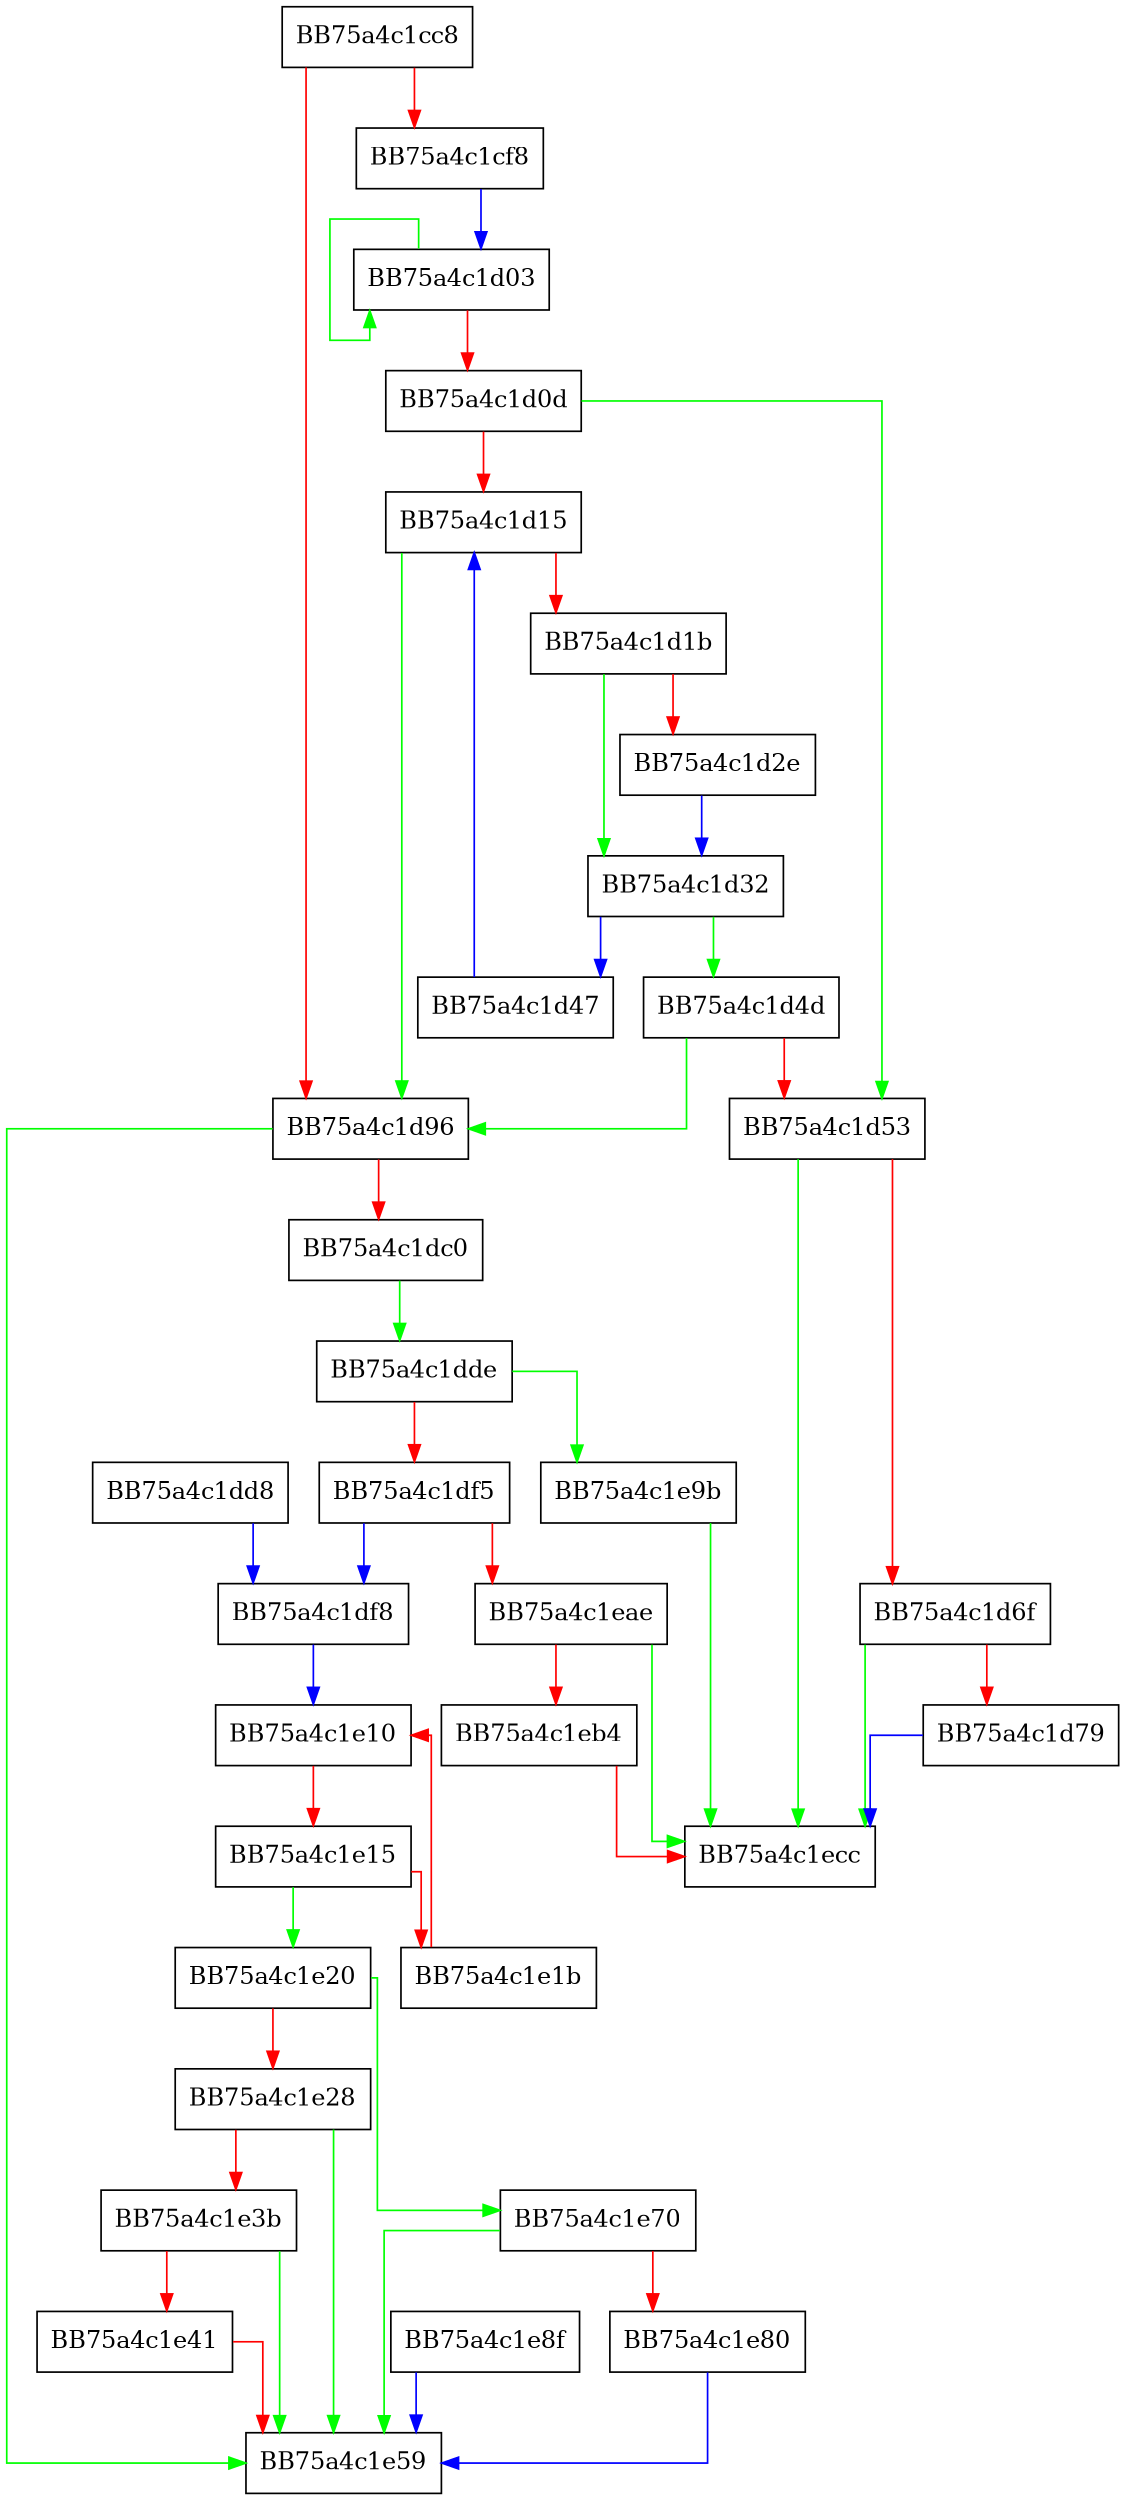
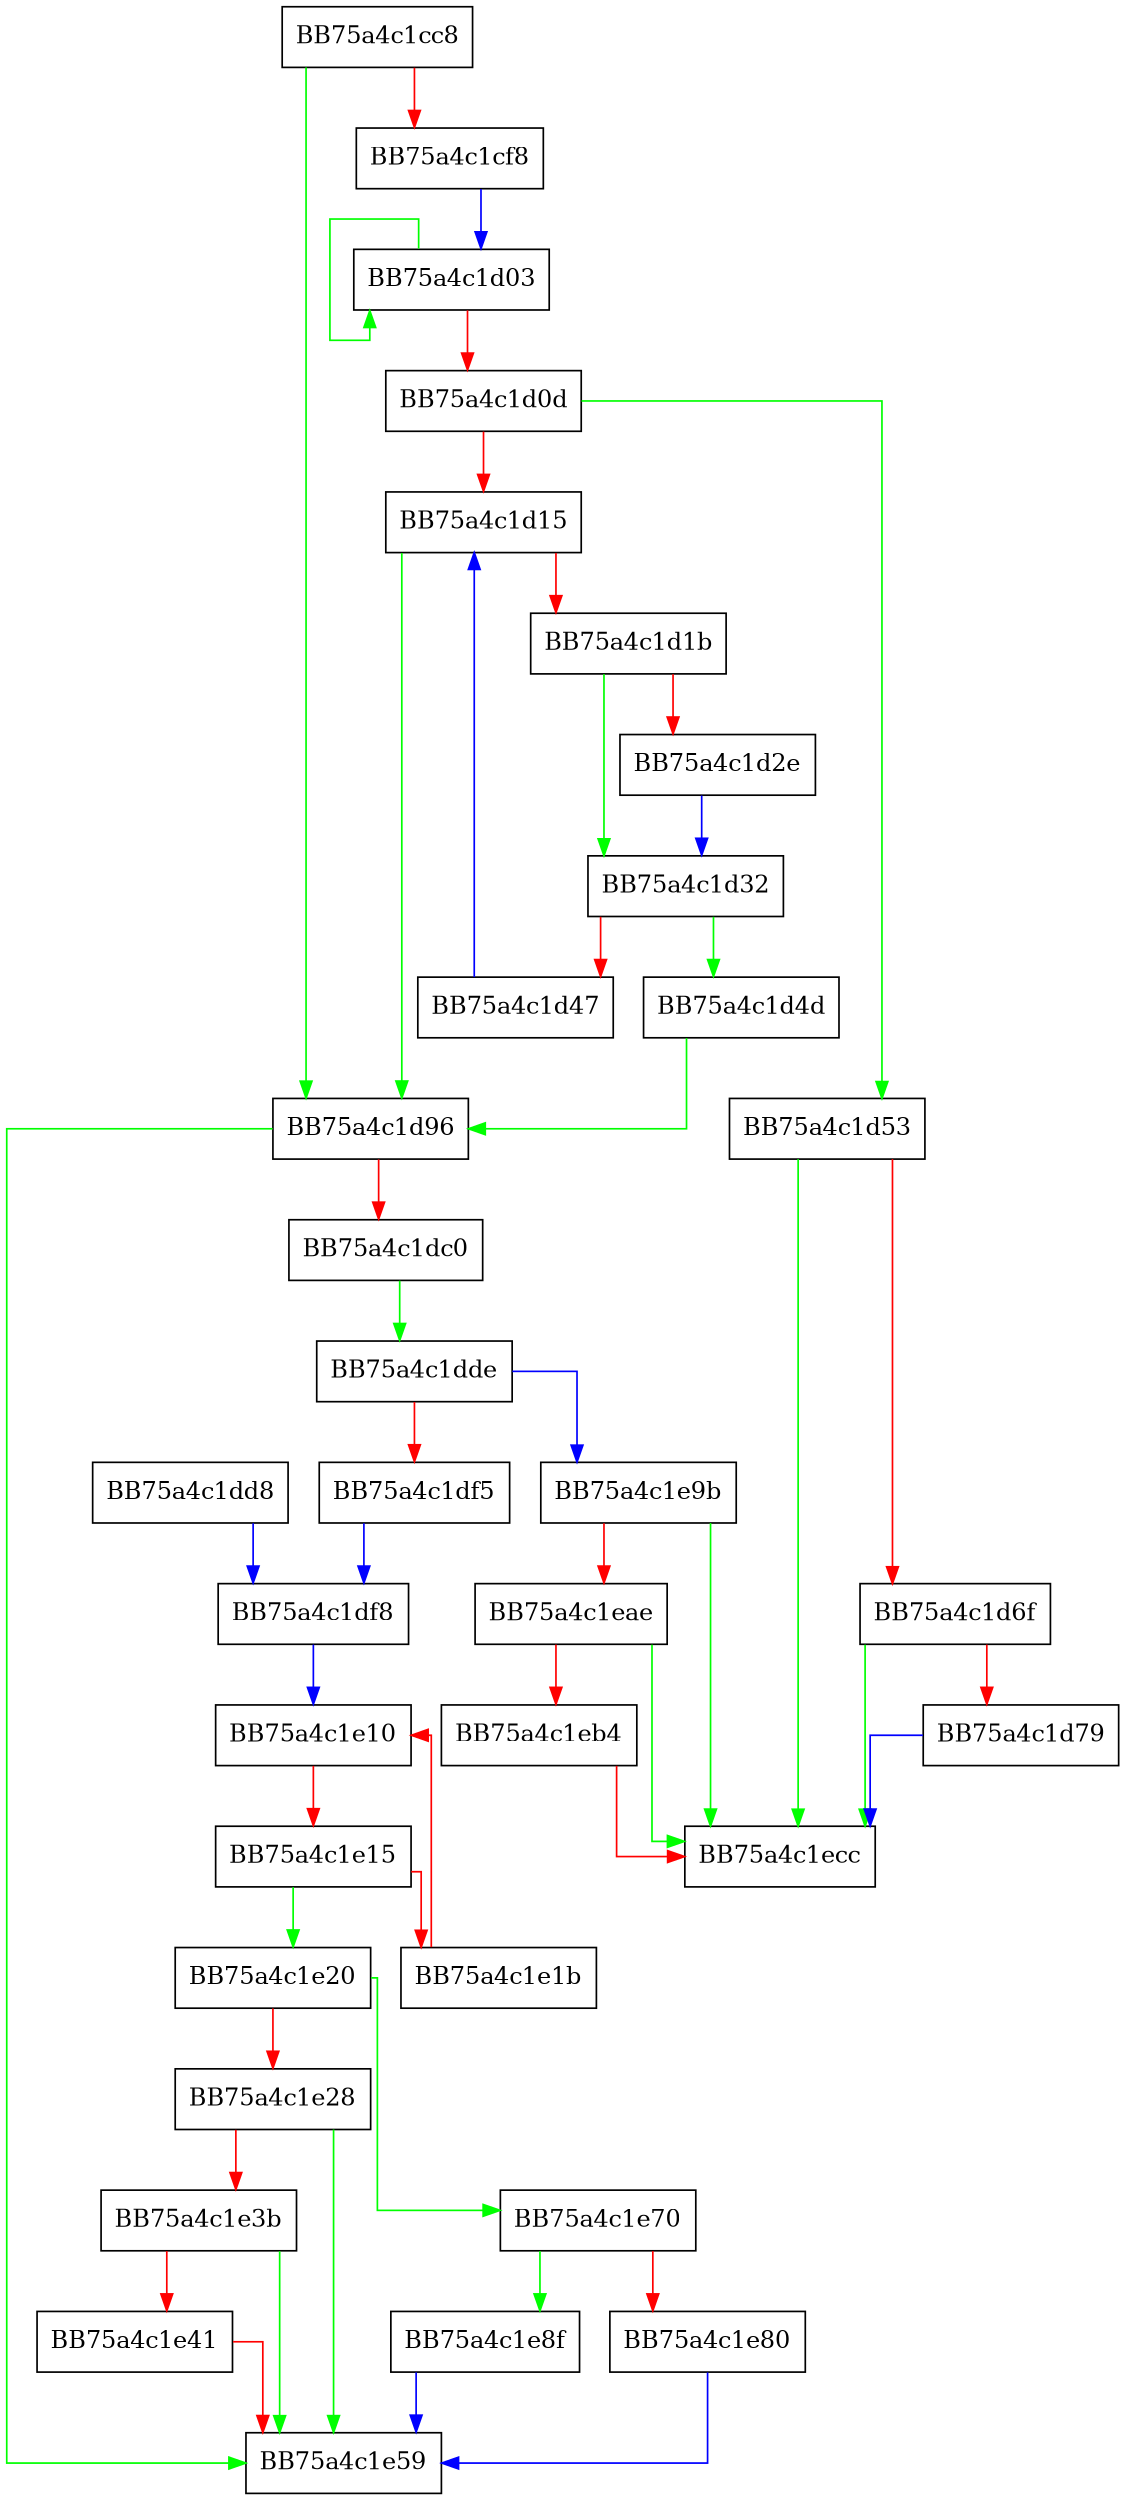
edge "BB75a4c1cc8" -> "BB75a4c1d96": color red -> green
edge "BB75a4c1d32" -> "BB75a4c1d47": color blue -> red
edge "BB75a4c1d4d" -> "BB75a4c1d53": removed
edge "BB75a4c1dde" -> "BB75a4c1e9b": color green -> blue
edge "BB75a4c1df5" -> "BB75a4c1eae": now "BB75a4c1e9b" -> "BB75a4c1eae"
edge "BB75a4c1e70" -> "BB75a4c1e59": now "BB75a4c1e70" -> "BB75a4c1e8f"
